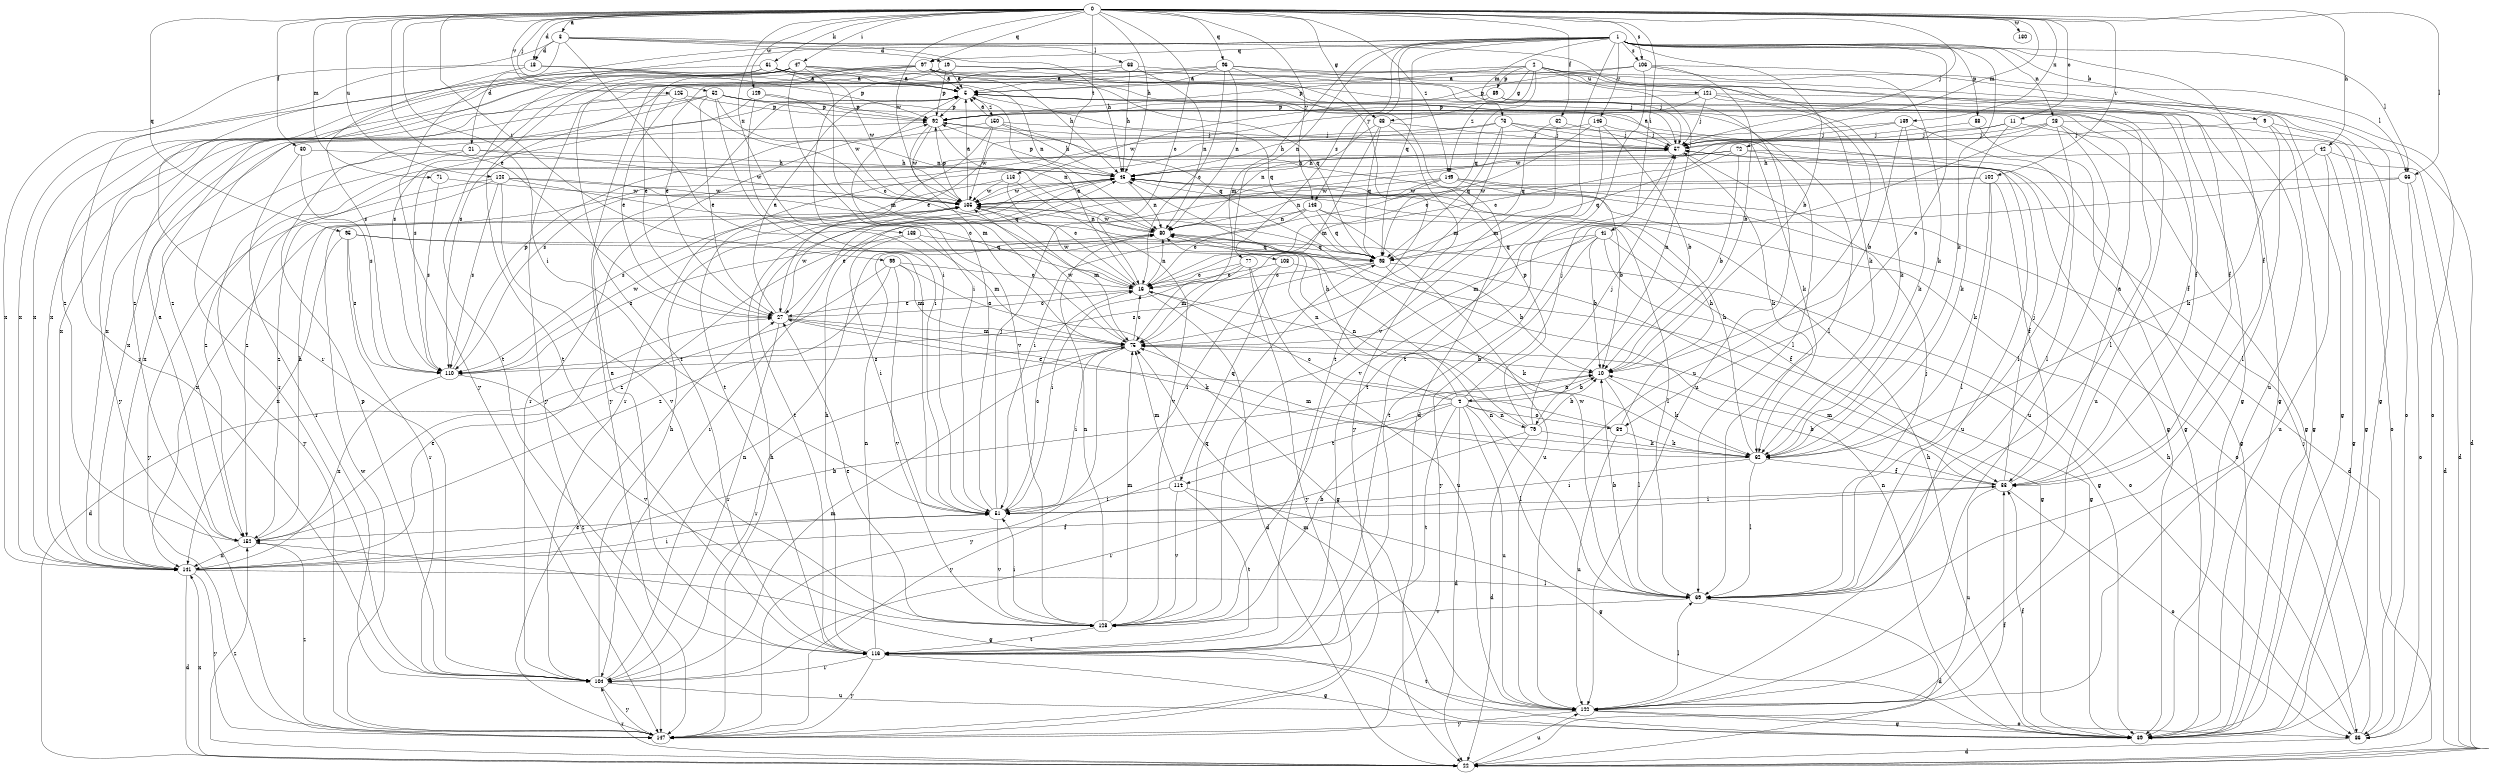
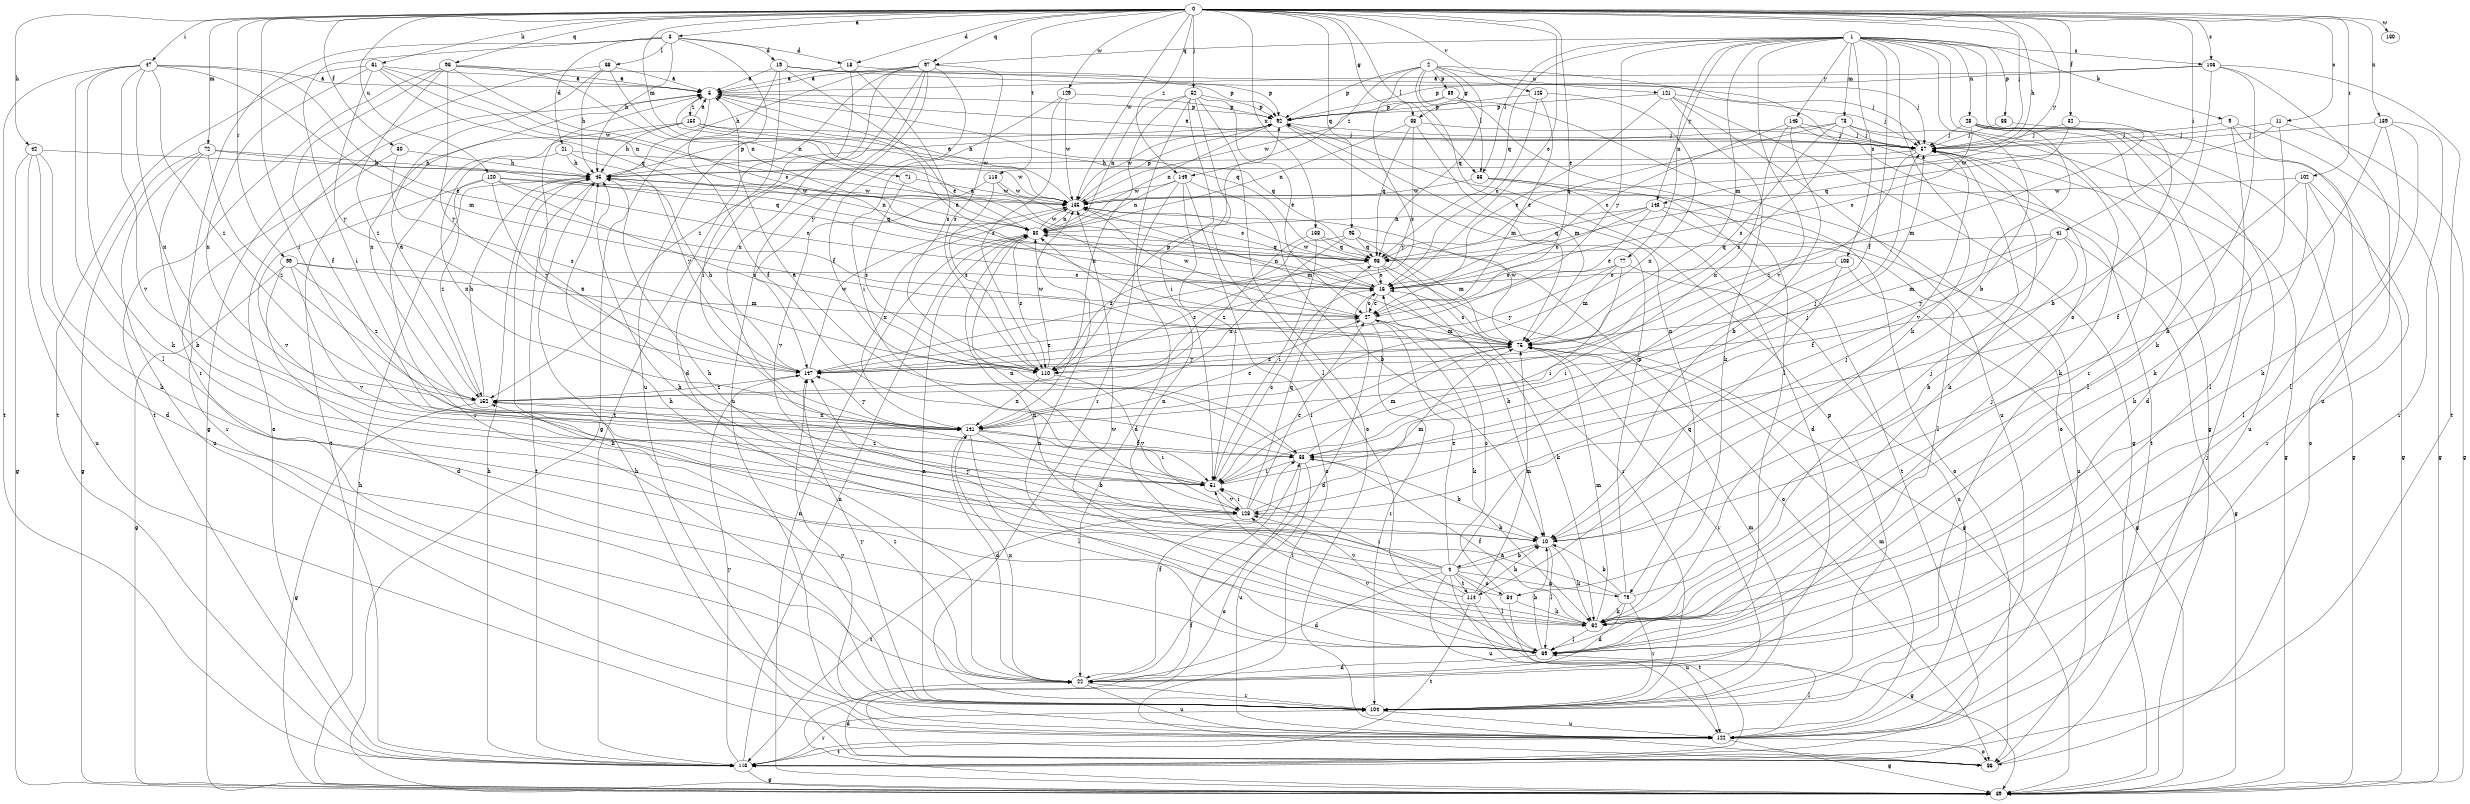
edge "73" -> "75": label "m" -> "s"
edge "75" -> "10": now "114" -> "10"
